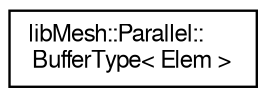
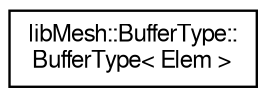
node "libMesh::Parallel:: BufferType< Elem >": label "libMesh::Parallel:: BufferType< Elem >" -> "libMesh::BufferType:: BufferType< Elem >"
